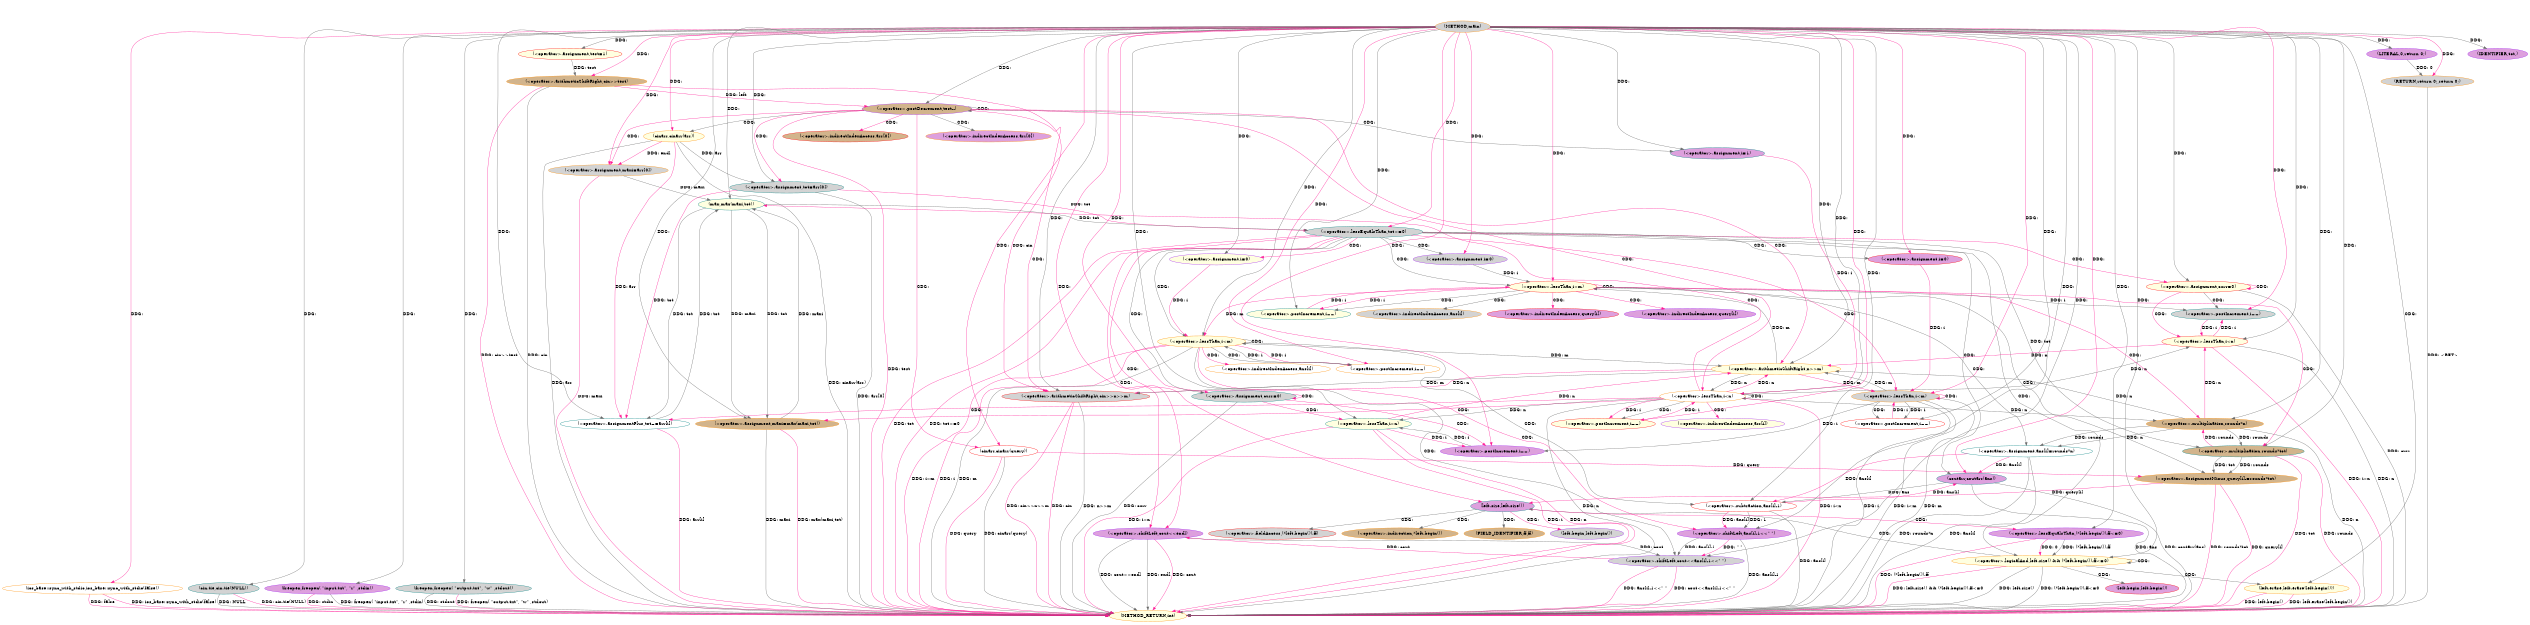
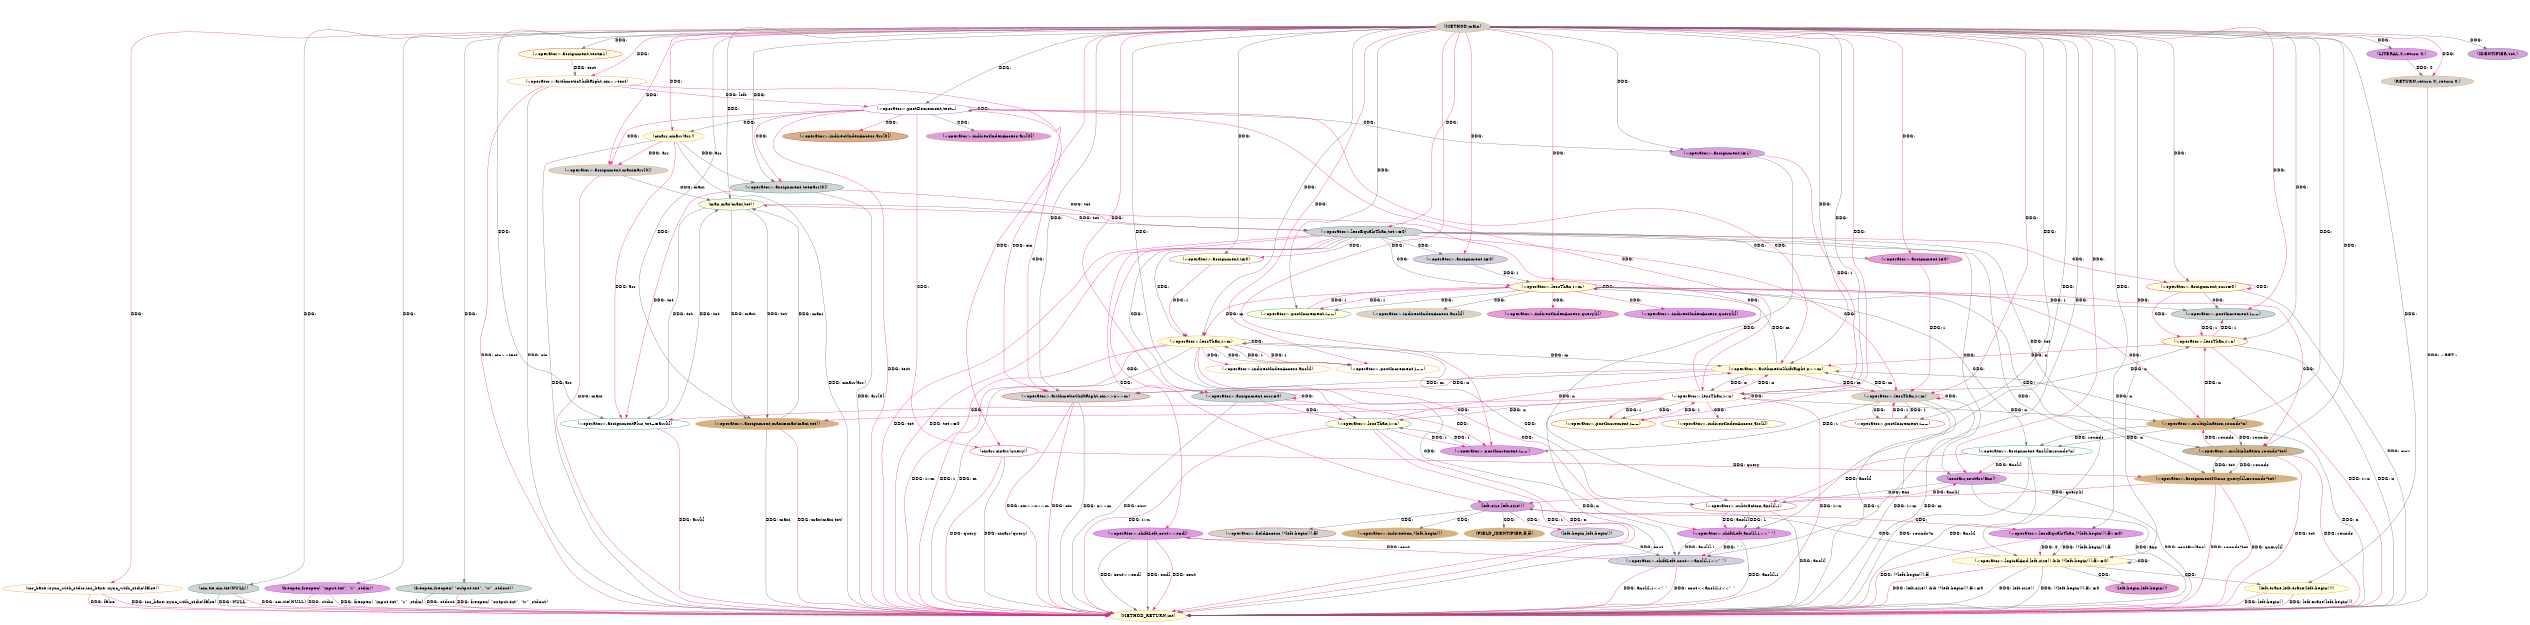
node "(IDENTIFIER,tot,)": color purple -> teal
node "(<operator>.arithmeticShiftRight,cin>>test)": fillcolor tan -> white
edge "(METHOD,main)" -> "(<operator>.subtraction,ans[i]-1)": now "(<operator>.assignment,i=1)" -> "(<operator>.subtraction,ans[i]-1)"
node "(<operator>.postDecrement,test--)": fillcolor tan -> white
edge "(cinarr,cinarr(arr))" -> "(<operator>.assignment,maxi=arr[0])": label "DDG: endl" -> "DDG: arr"
edge "(METHOD,main)" -> "(<operator>.shiftLeft,cout<<endl)": removed, label "DDG:"
edge "(METHOD,main)" -> "(left.erase,left.erase(left.begin()))": label "CDG: " -> "DDG: "
